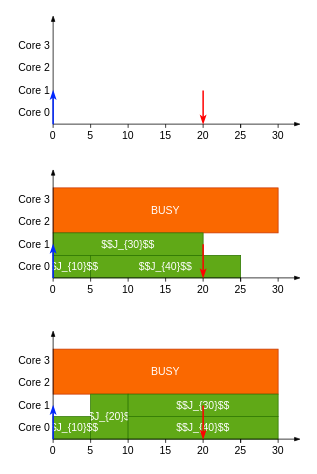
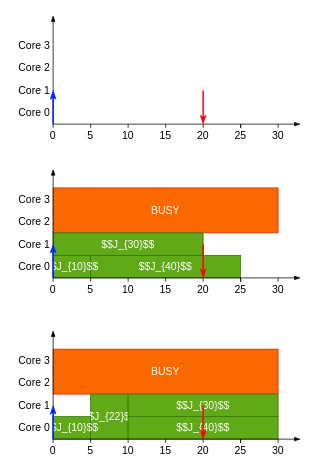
node "$$J_{20}$$": label "$$J_{20}$$" -> "$$J_{22}$$"
